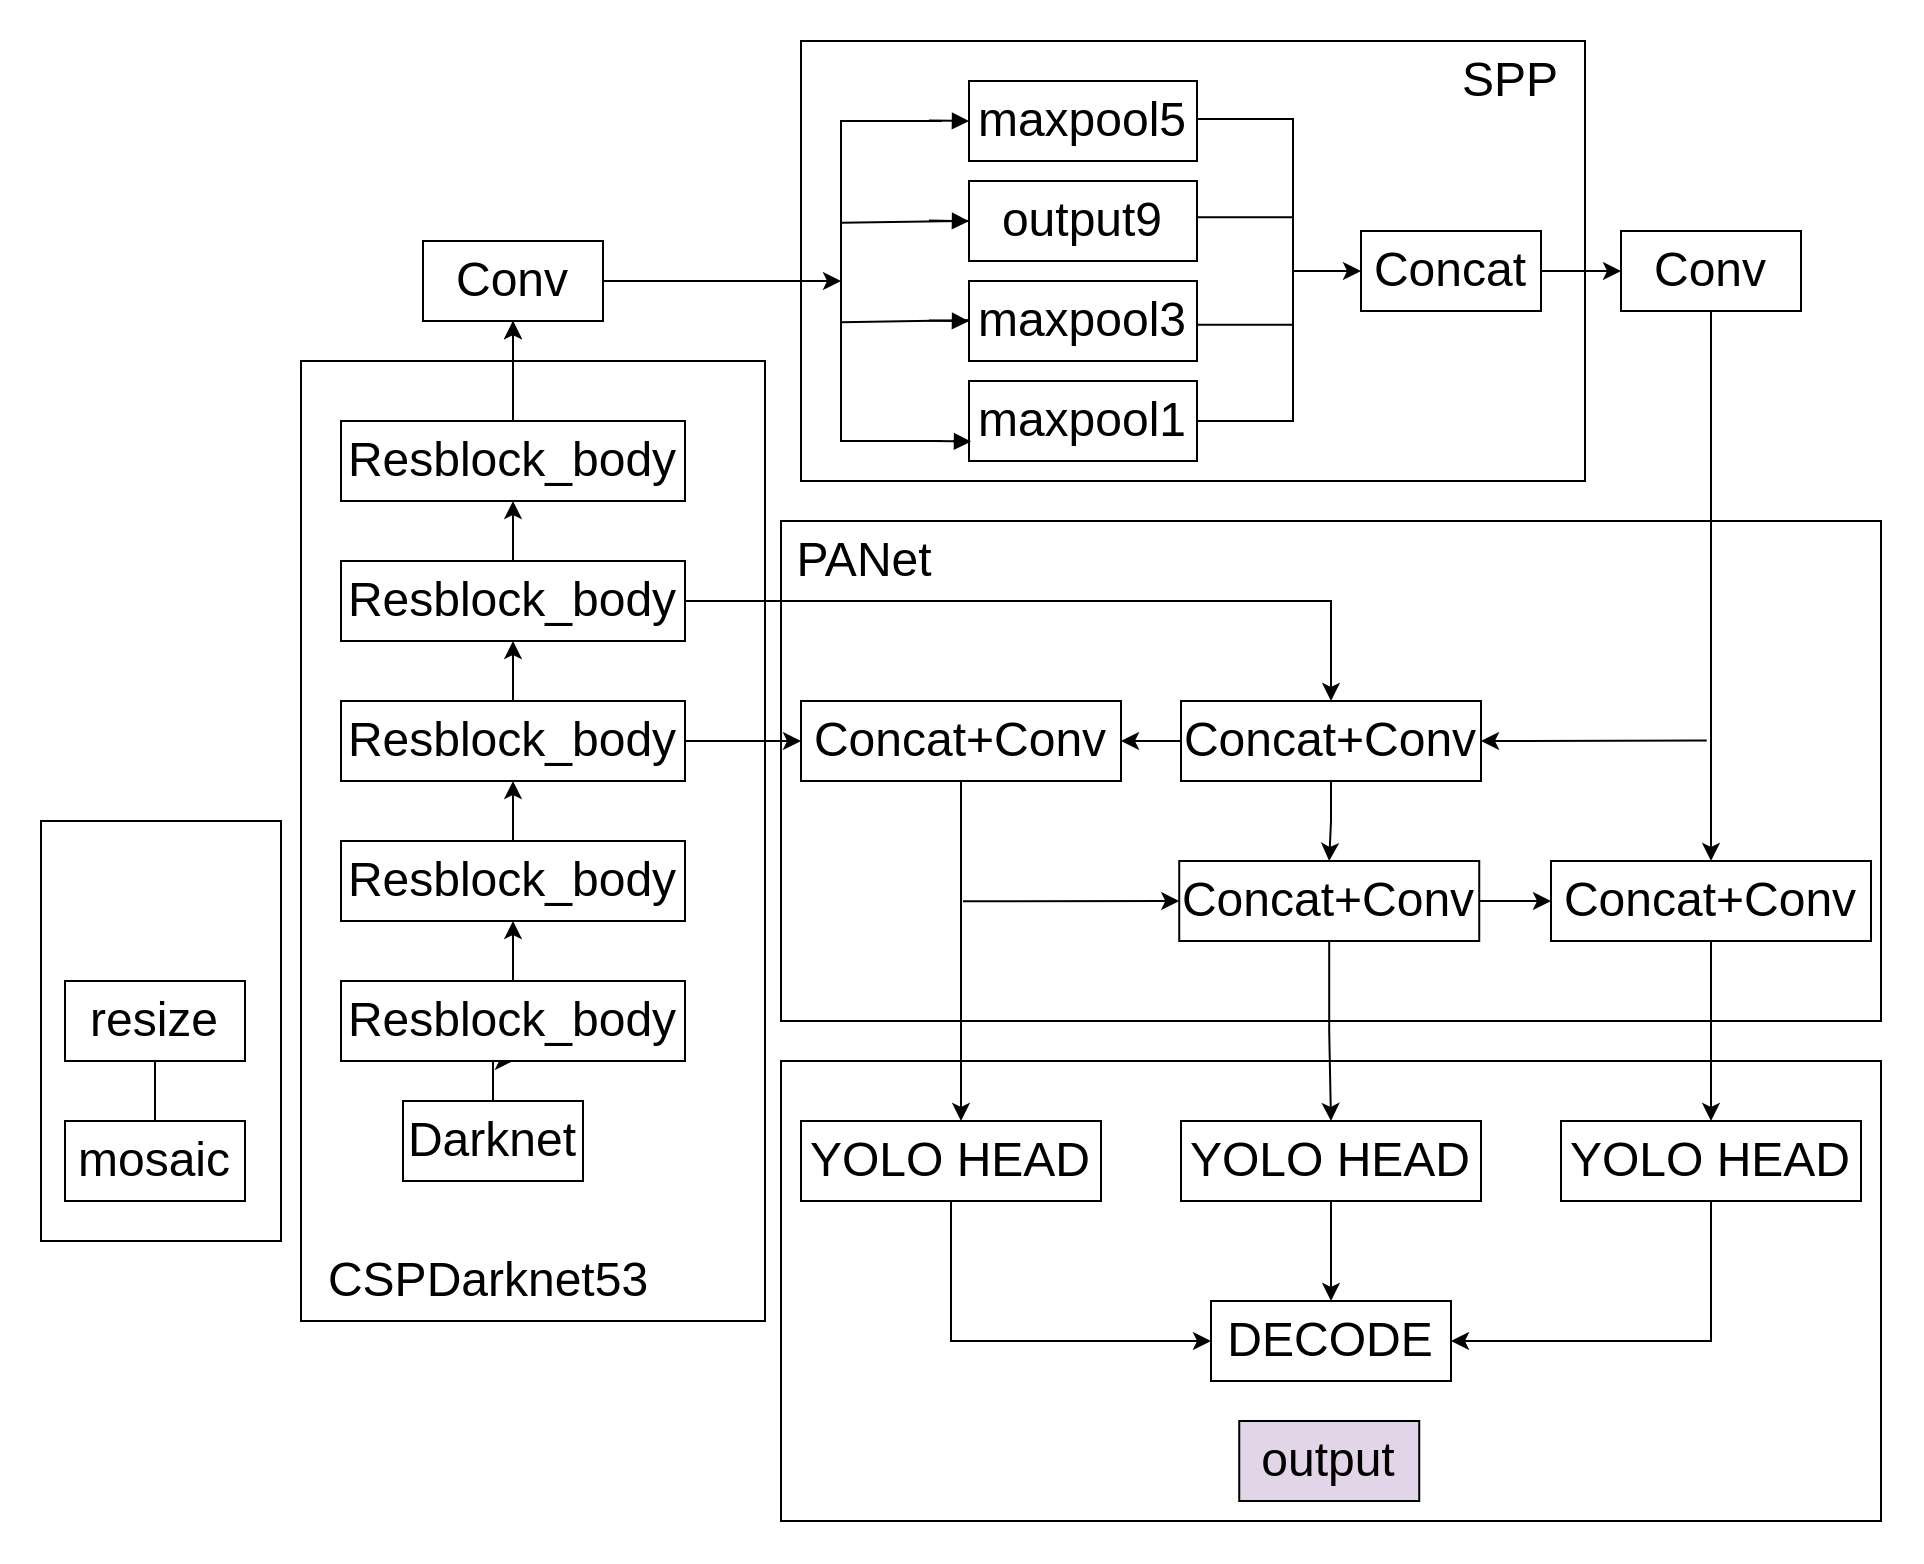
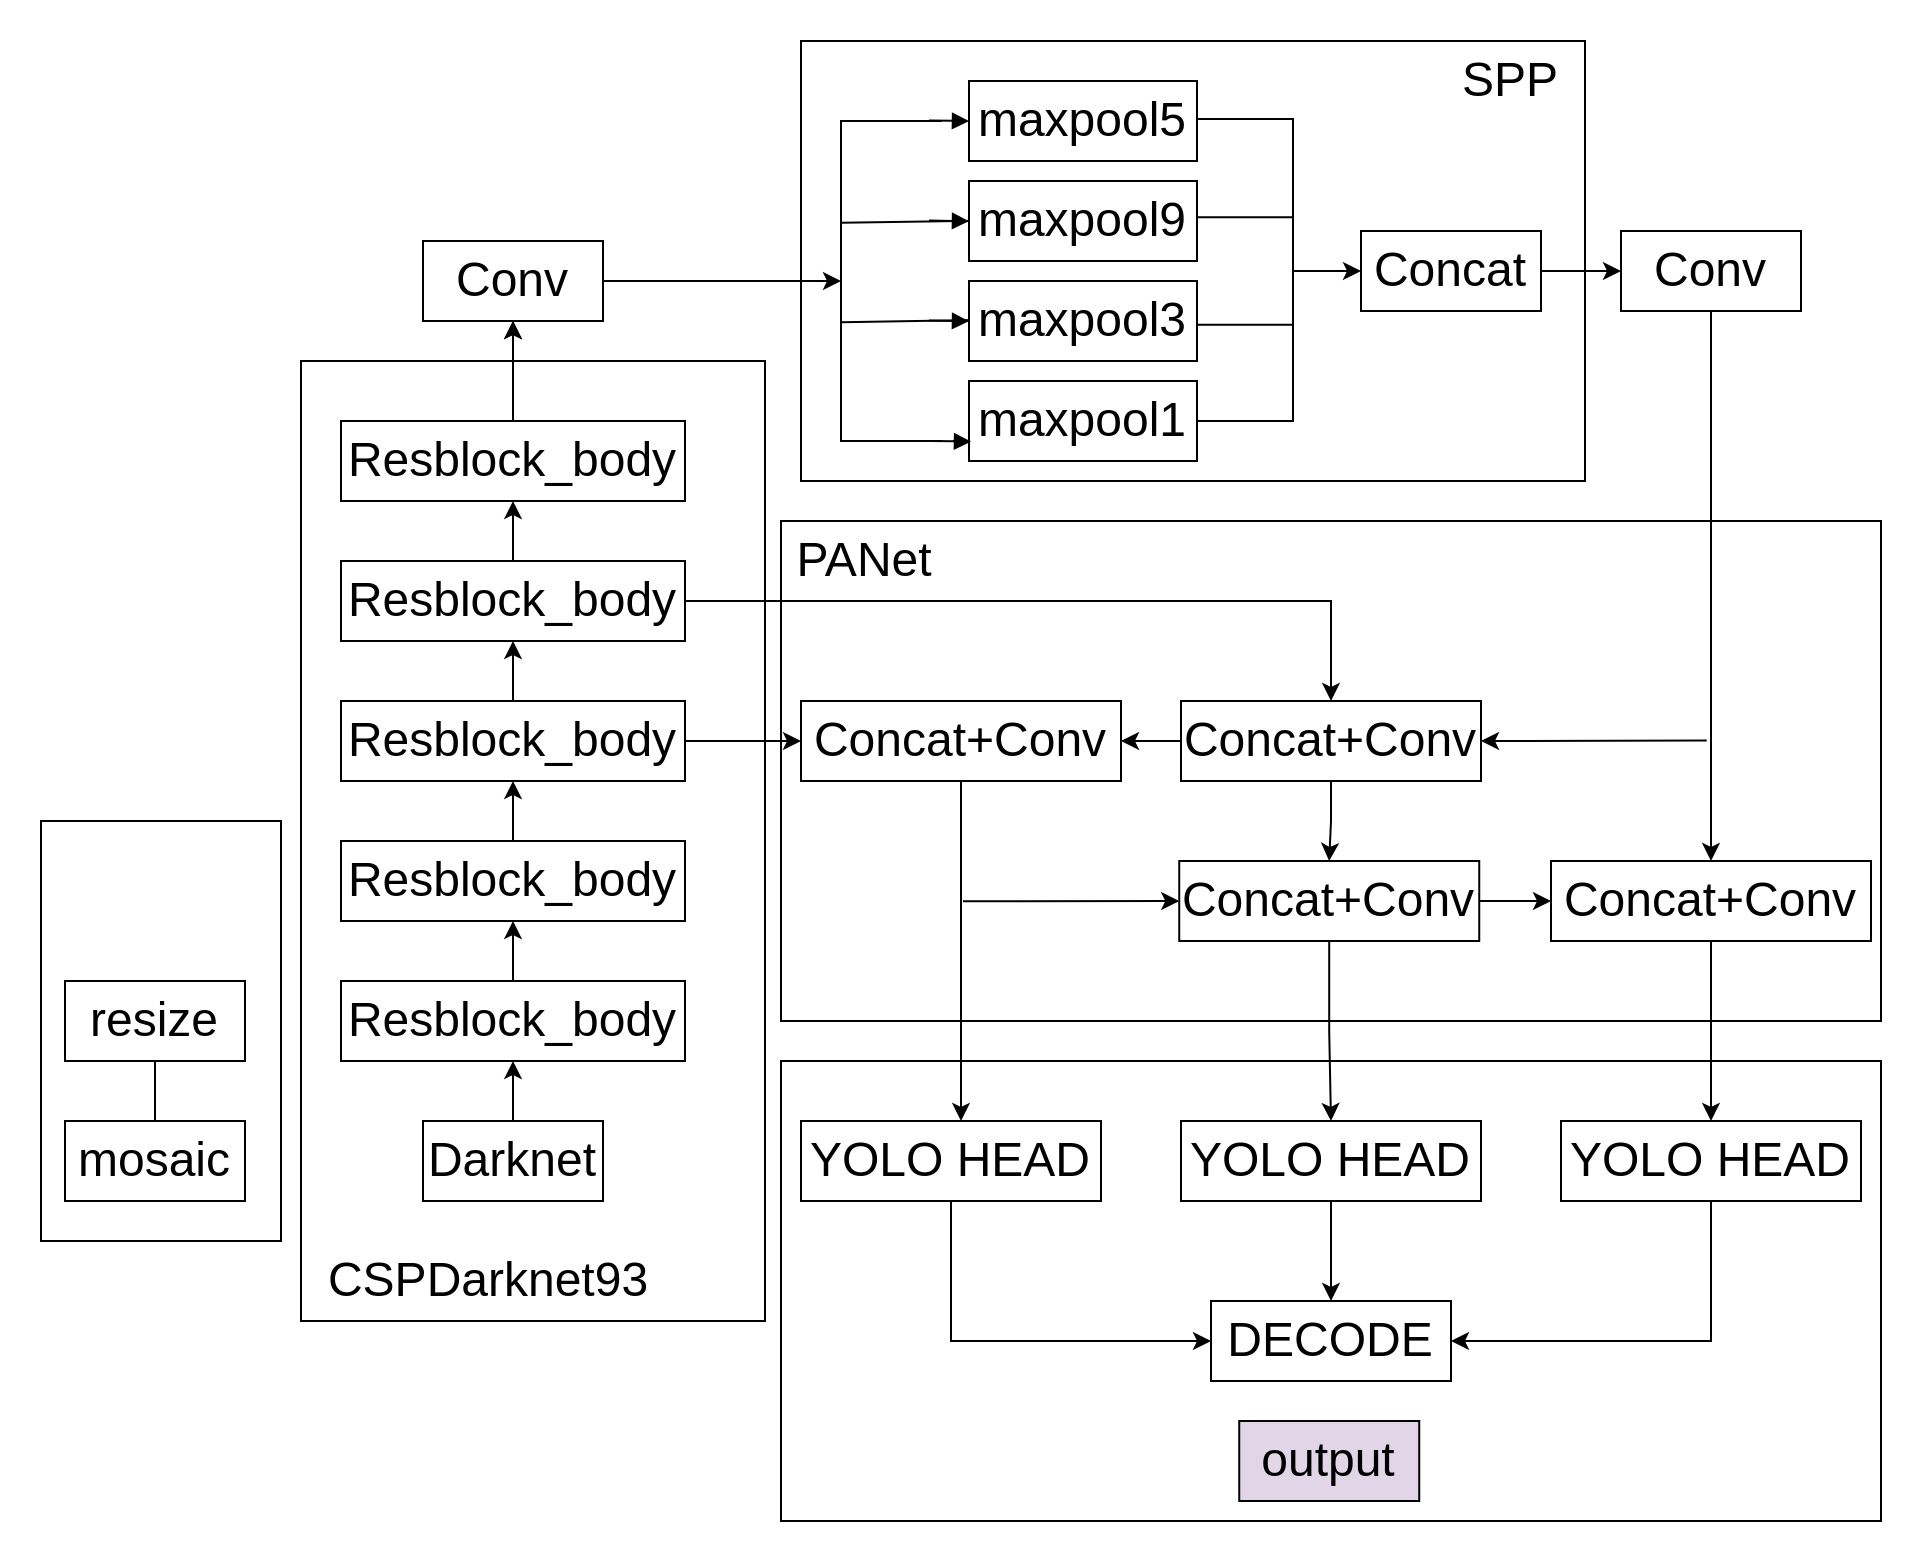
node "output9": label "output9" -> "maxpool9"
node "Darknet": moved (493, 1141) -> (513, 1161)
node "CSPDarknet53": label "CSPDarknet53" -> "CSPDarknet93"
